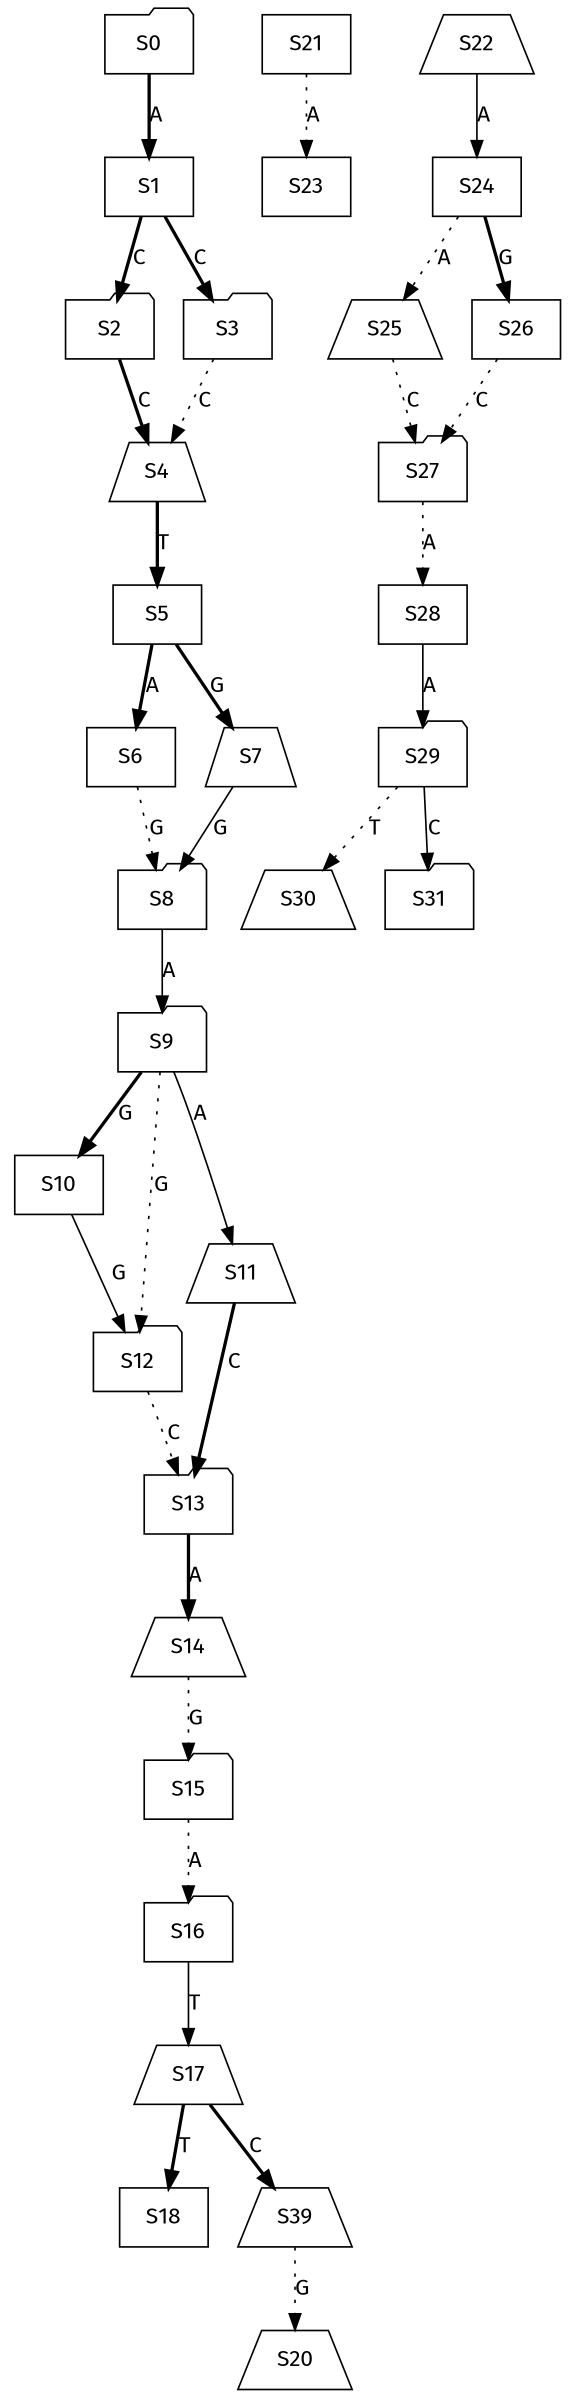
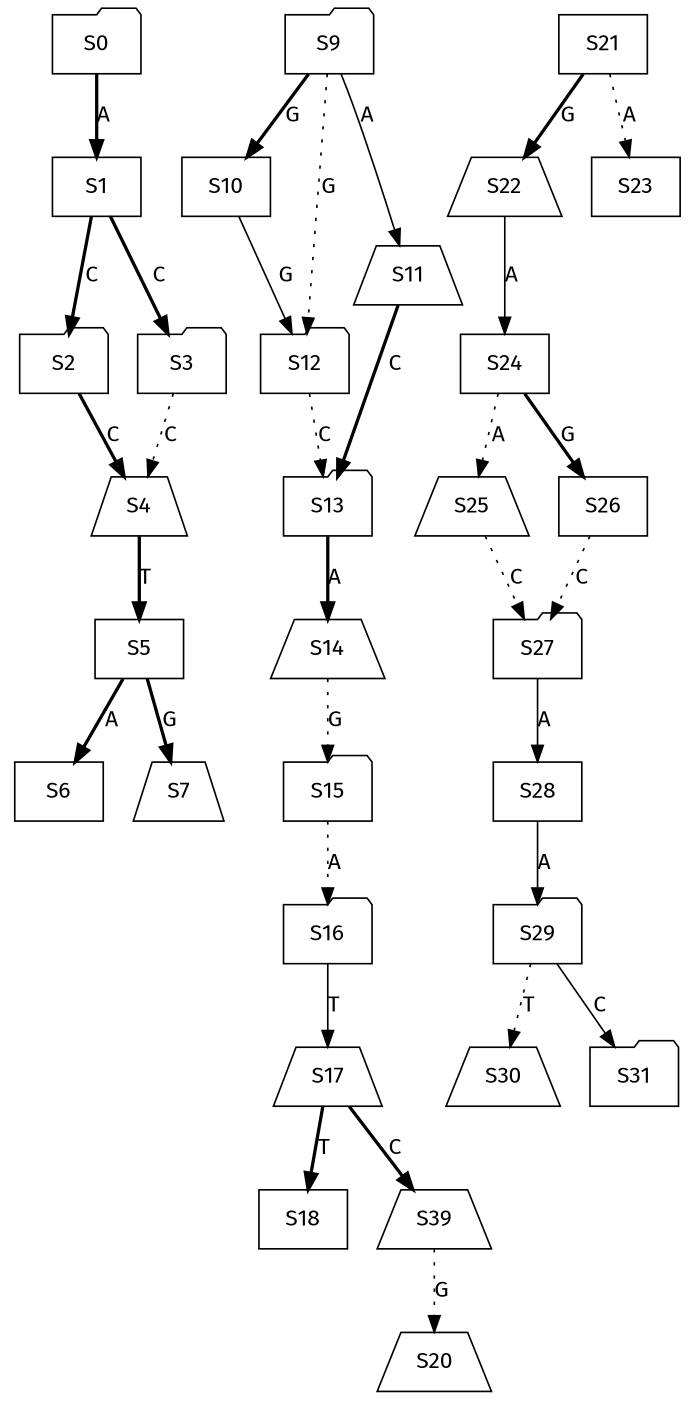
edge "S21" -> "S22": added, label "G"
edge "S27" -> "S28": style dotted -> solid
node "S8": removed
